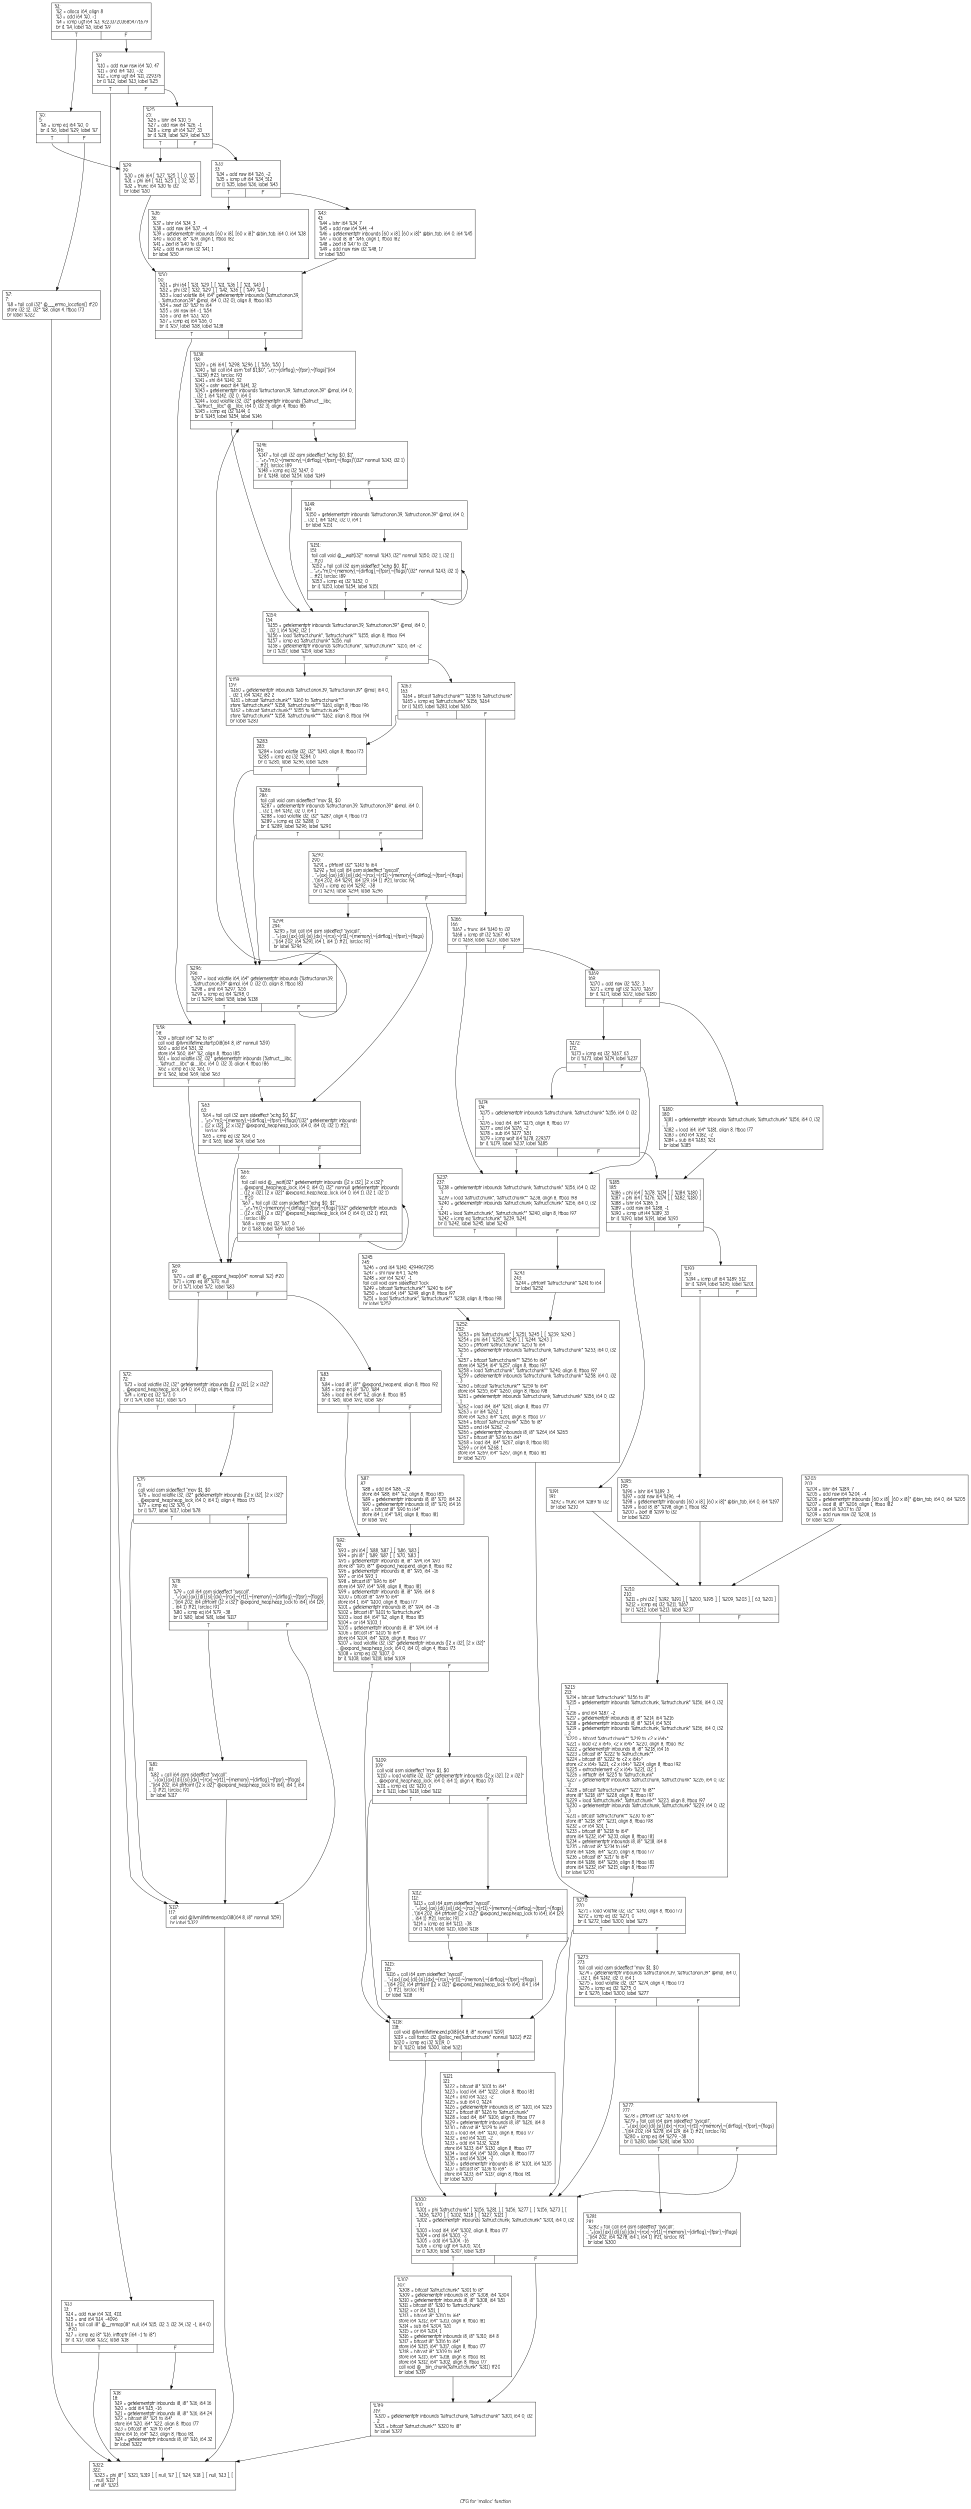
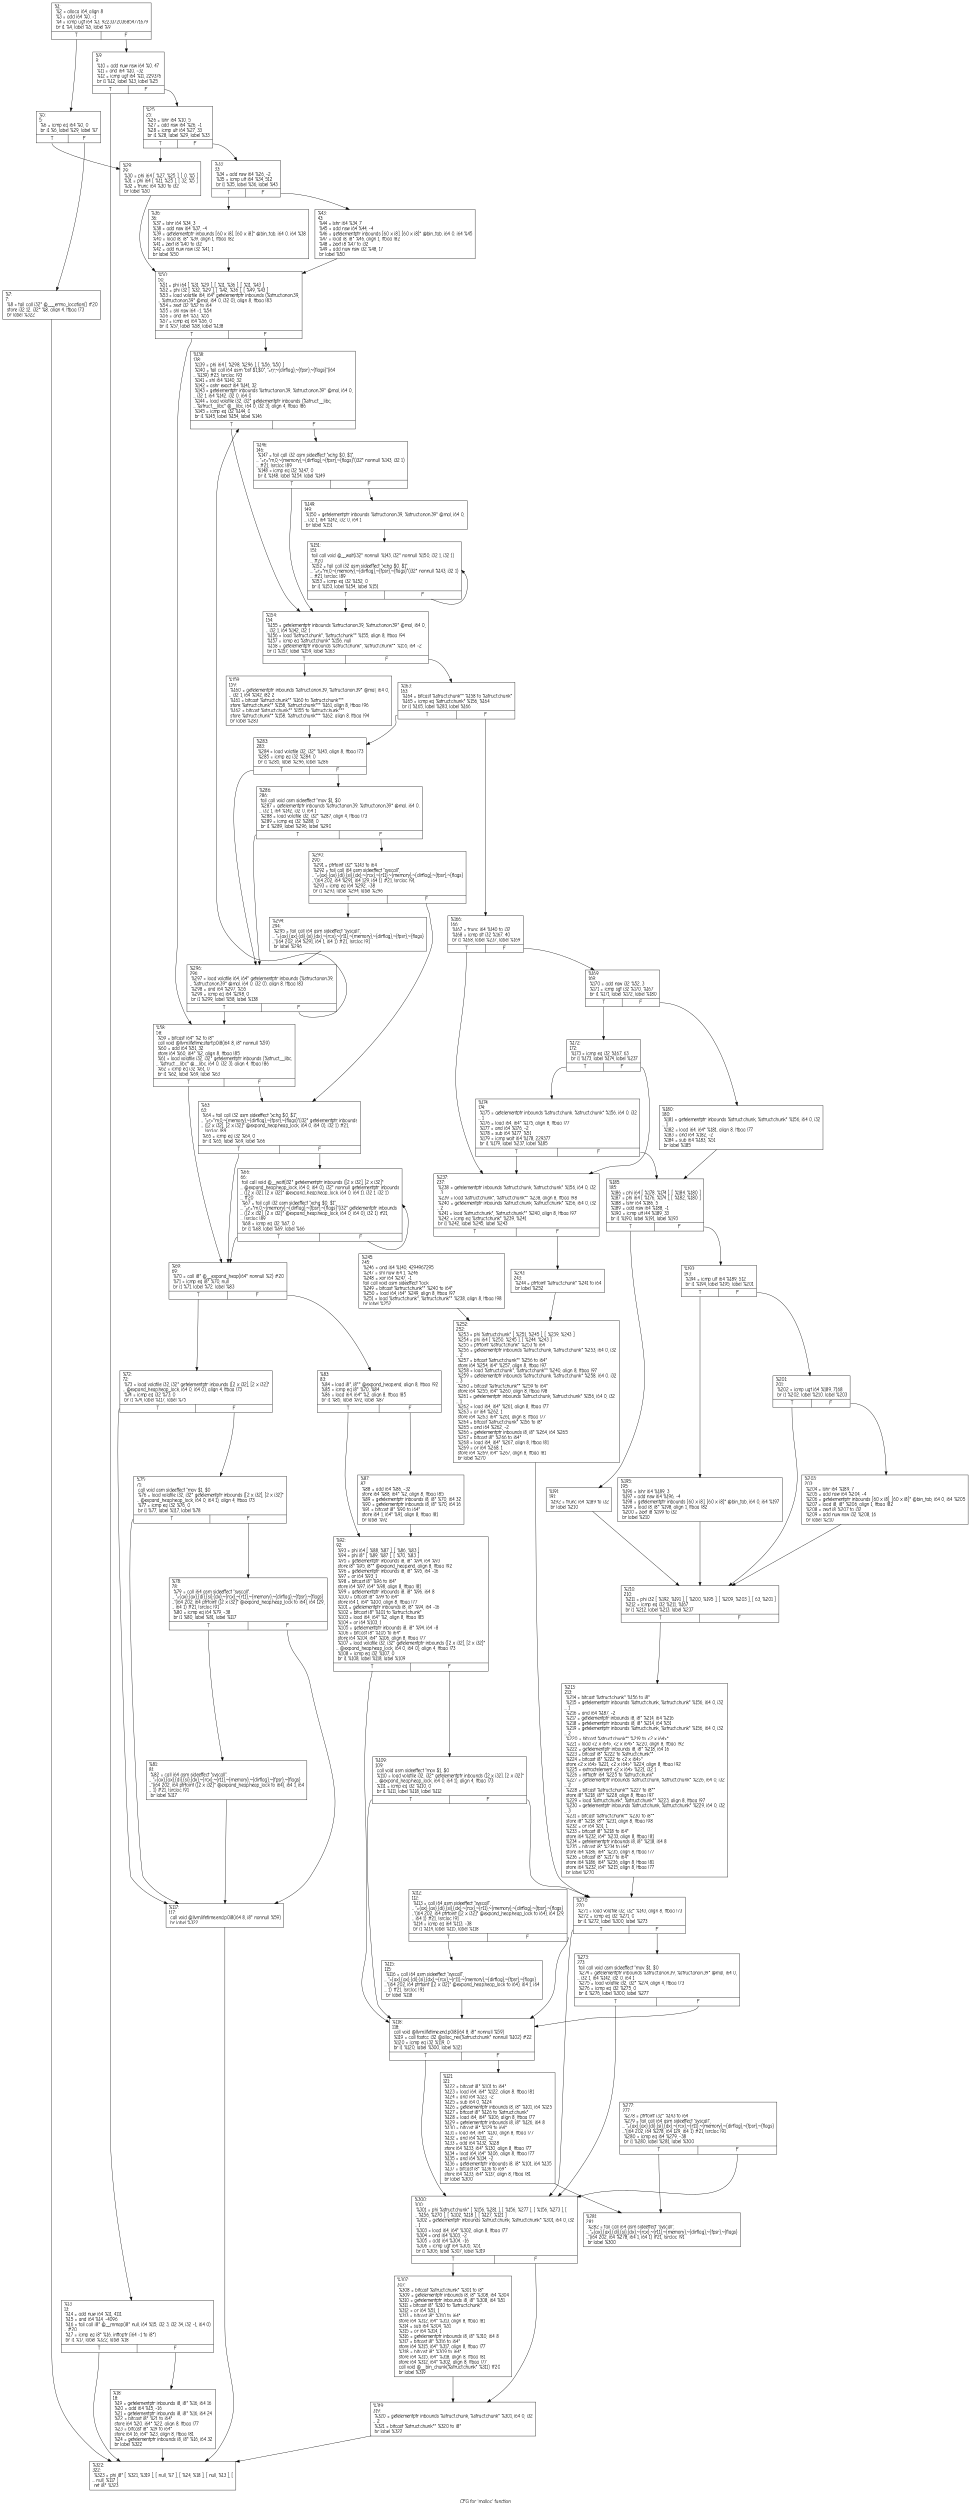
node "%201:": added
edge "%109:" -> "%112:": now "%109:" -> "%270:"
edge "%273:" -> "%277:": now "%273:" -> "%118:"
edge "%121:" -> "%300:": now "%121:" -> "%281:"
